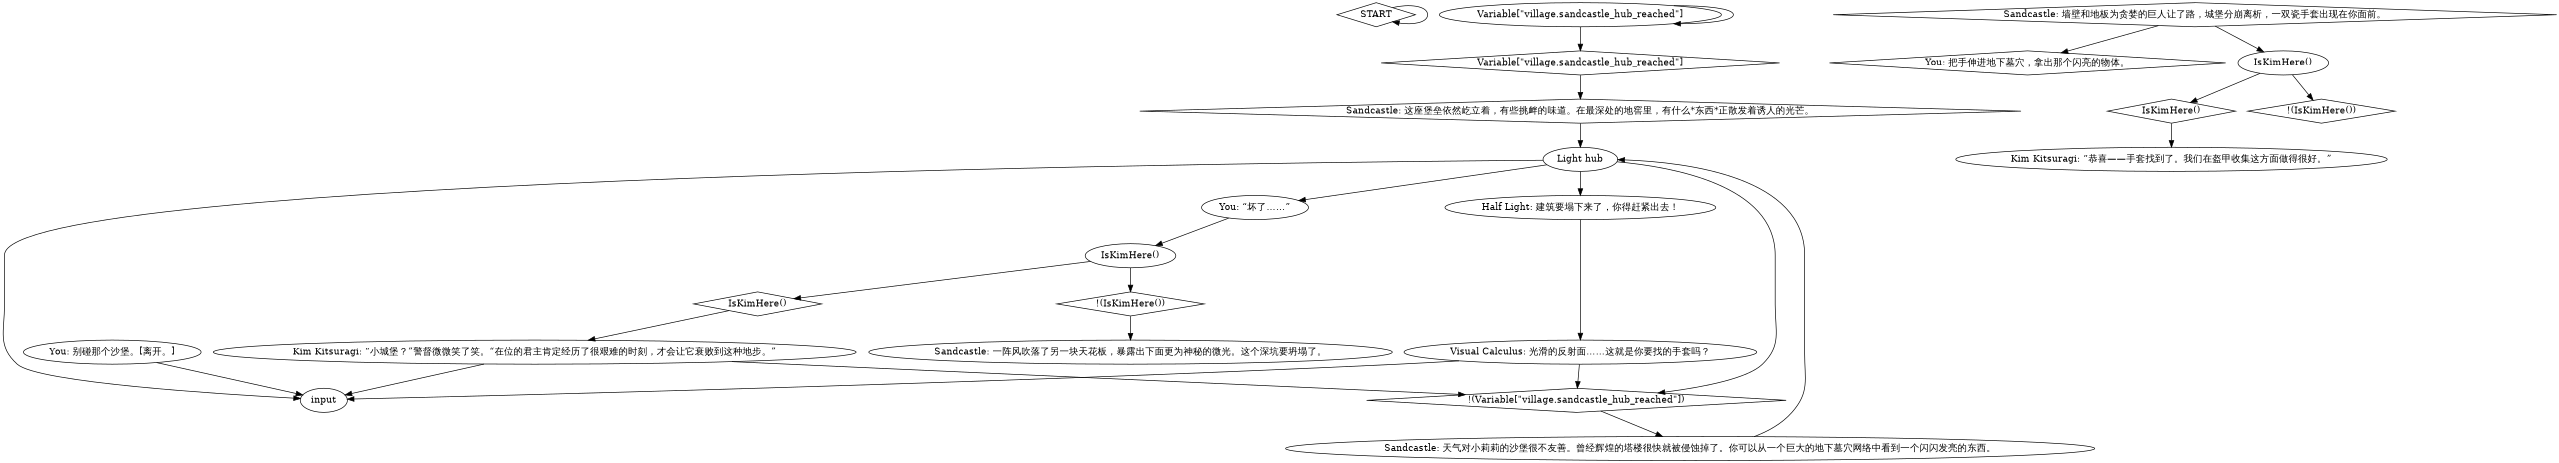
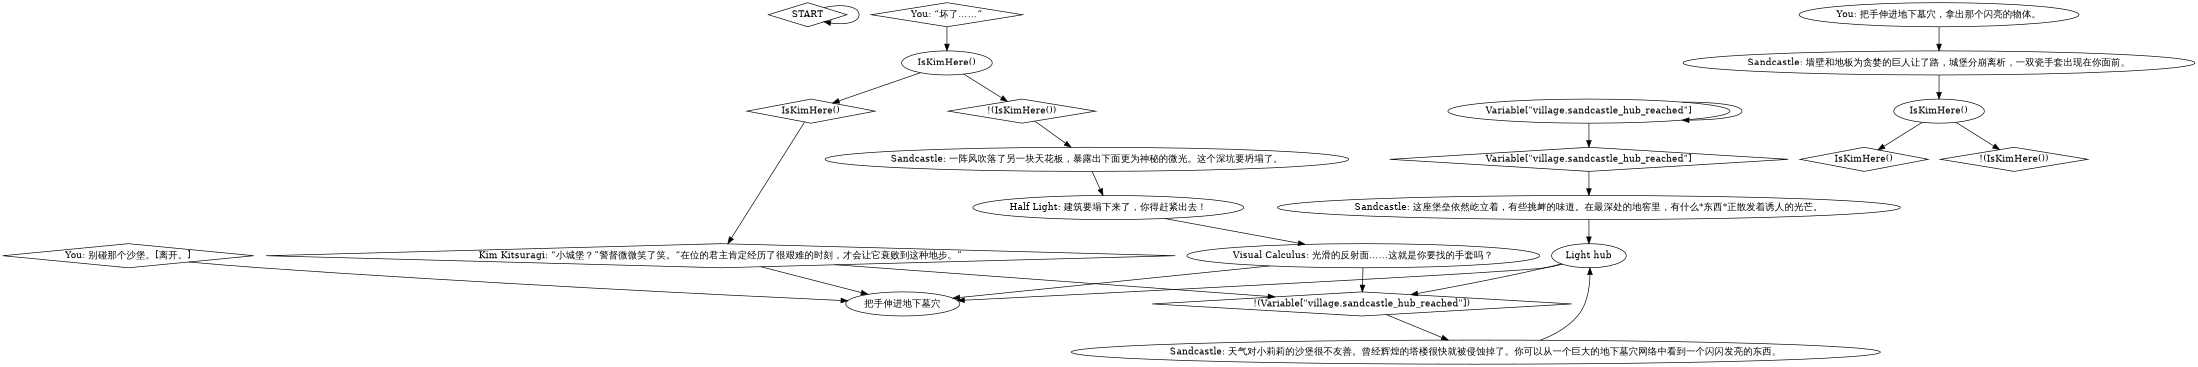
node "Sandcastle: 墙壁和地板为贪婪的巨人让了路，城堡分崩离析，一双瓷手套出现在你面前。": shape diamond -> ellipse
edge "Sandcastle: 墙壁和地板为贪婪的巨人让了路，城堡分崩离析，一双瓷手套出现在你面前。" -> "You: 把手伸进地下墓穴，拿出那个闪亮的物体。": reversed
node "You: 把手伸进地下墓穴，拿出那个闪亮的物体。": shape diamond -> ellipse
node "Sandcastle: 这座堡垒依然屹立着，有些挑衅的味道。在最深处的地窖里，有什么*东西*正散发着诱人的光芒。": shape diamond -> ellipse
node "Kim Kitsuragi: “恭喜——手套找到了。我们在盔甲收集这方面做得很好。”": removed
edge "Light hub" -> "Half Light: 建筑要塌下来了，你得赶紧出去！": now "Sandcastle: 一阵风吹落了另一块天花板，暴露出下面更为神秘的微光。这个深坑要坍塌了。" -> "Half Light: 建筑要塌下来了，你得赶紧出去！"
edge "Light hub" -> "You: “坏了……”": removed
node "You: “坏了……”": shape ellipse -> diamond
node "You: 别碰那个沙堡。[离开。]": shape ellipse -> diamond
node "Kim Kitsuragi: “小城堡？”警督微微笑了笑。“在位的君主肯定经历了很艰难的时刻，才会让它衰败到这种地步。”": shape ellipse -> diamond
node "input": label "input" -> "把手伸进地下墓穴"
